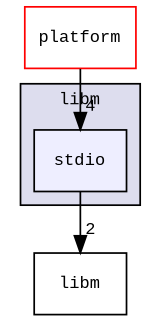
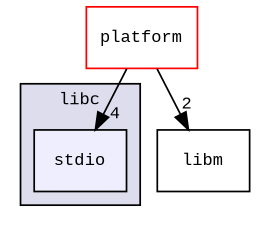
cluster "libm": label "libm" -> "libc"
edge "stdio" -> "libm": now "platform" -> "libm"
